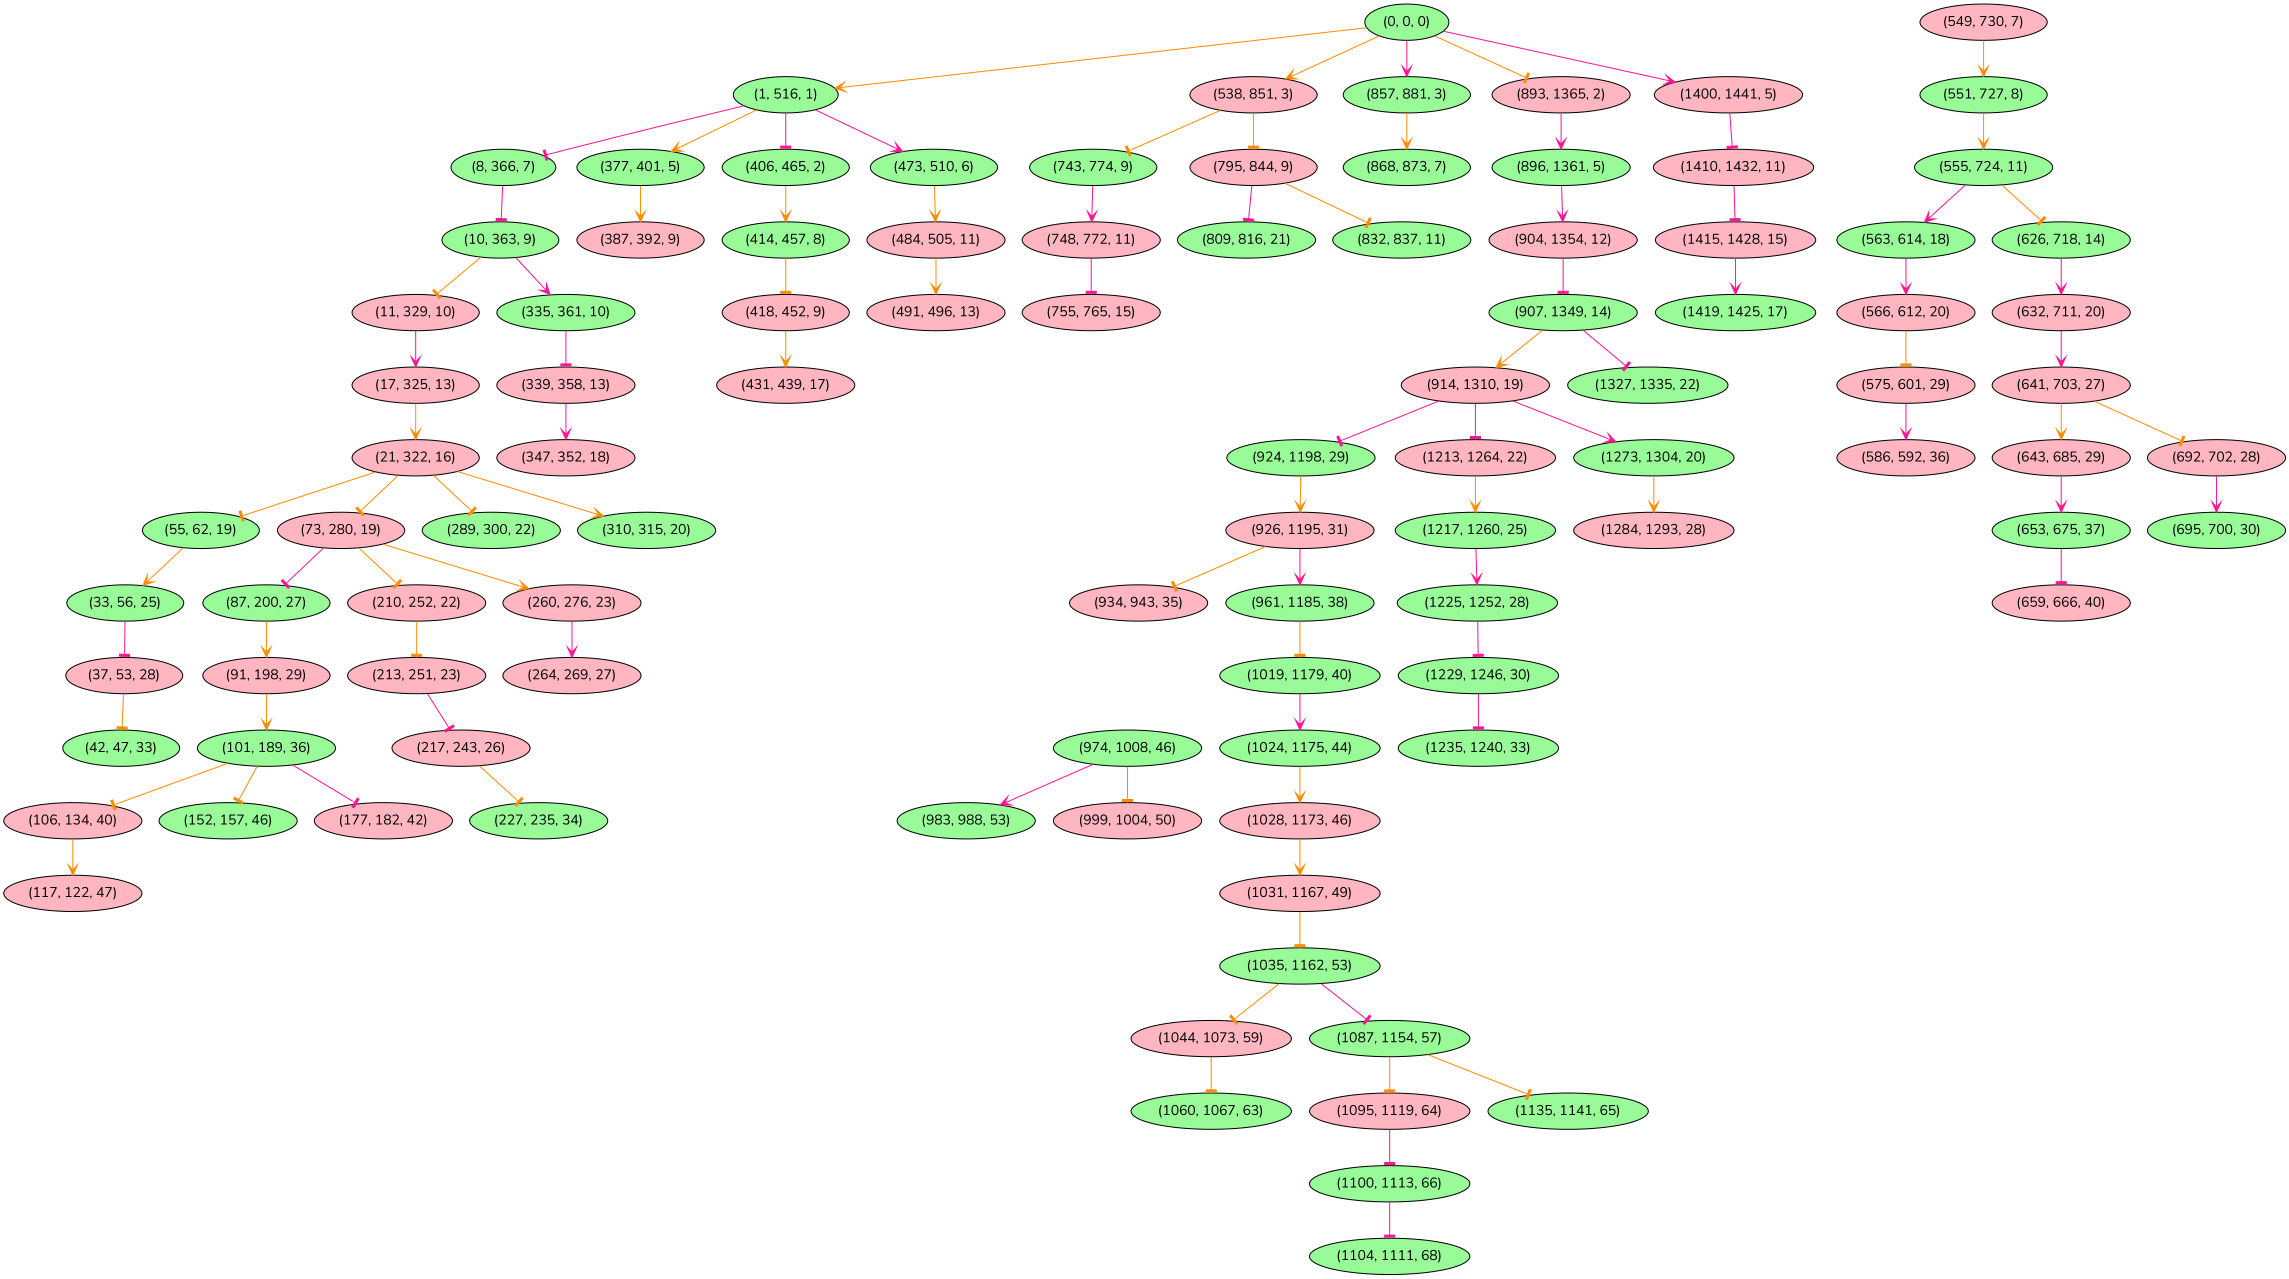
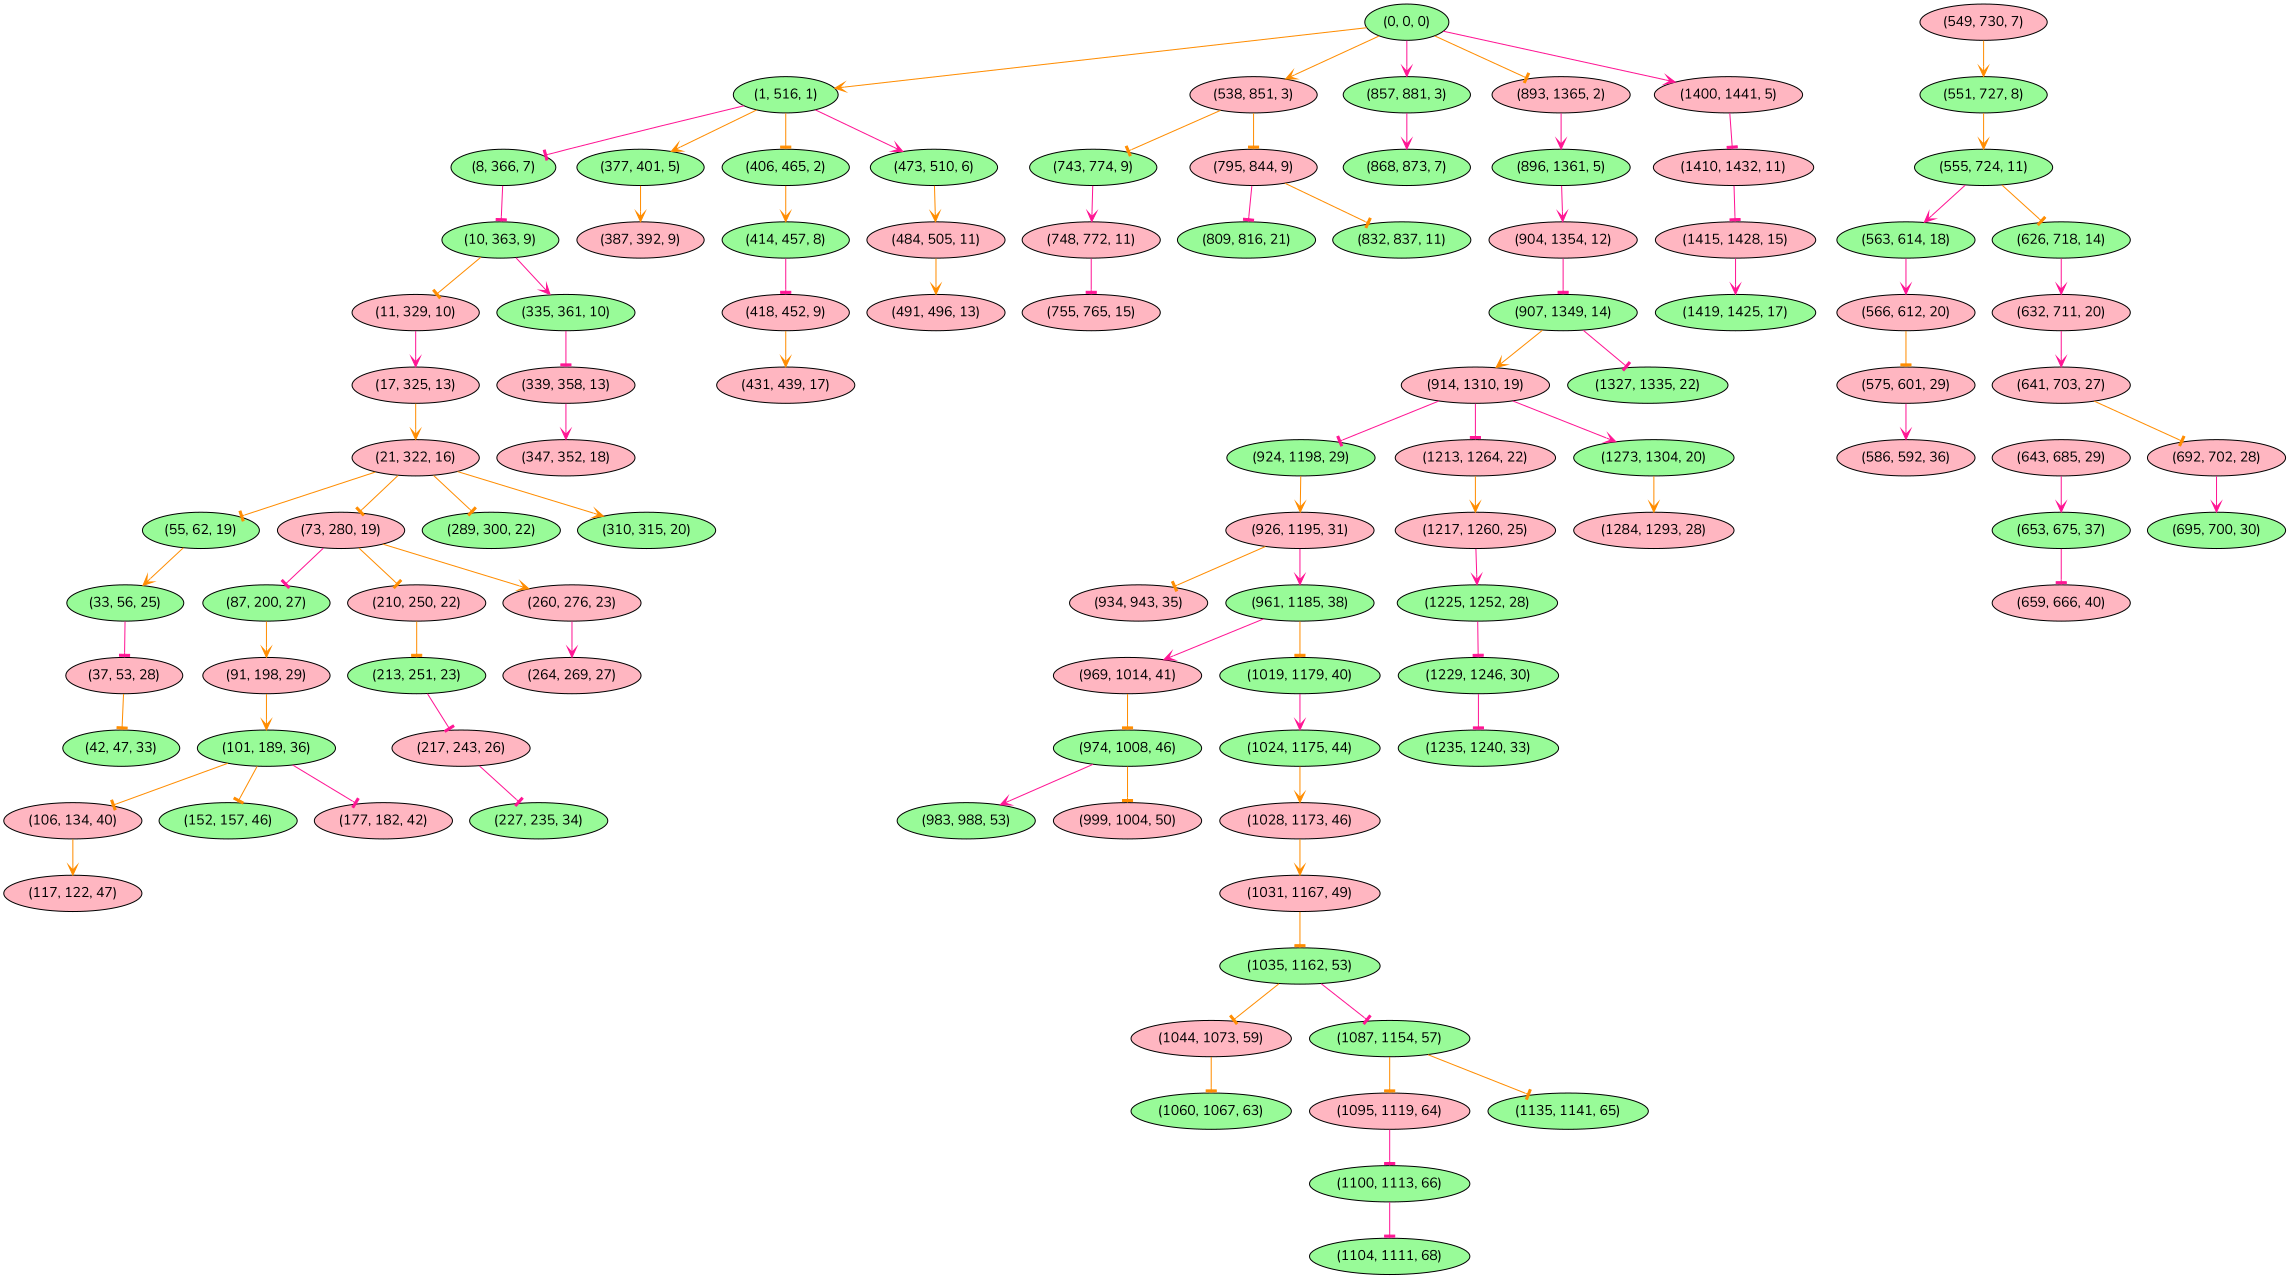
edge "(857, 881, 3)" -> "(868, 873, 7)": color darkorange -> deeppink
edge "(1, 516, 1)" -> "(406, 465, 2)": color deeppink -> darkorange
edge "(414, 457, 8)" -> "(418, 452, 9)": color darkorange -> deeppink
edge "(641, 703, 27)" -> "(643, 685, 29)": removed
node "(1217, 1260, 25)": fillcolor palegreen -> lightpink
node "(210, 252, 22)": label "(210, 252, 22)" -> "(210, 250, 22)"
node "(213, 251, 23)": fillcolor lightpink -> palegreen
node "(969, 1014, 41)": added
edge "(217, 243, 26)" -> "(227, 235, 34)": color darkorange -> deeppink
